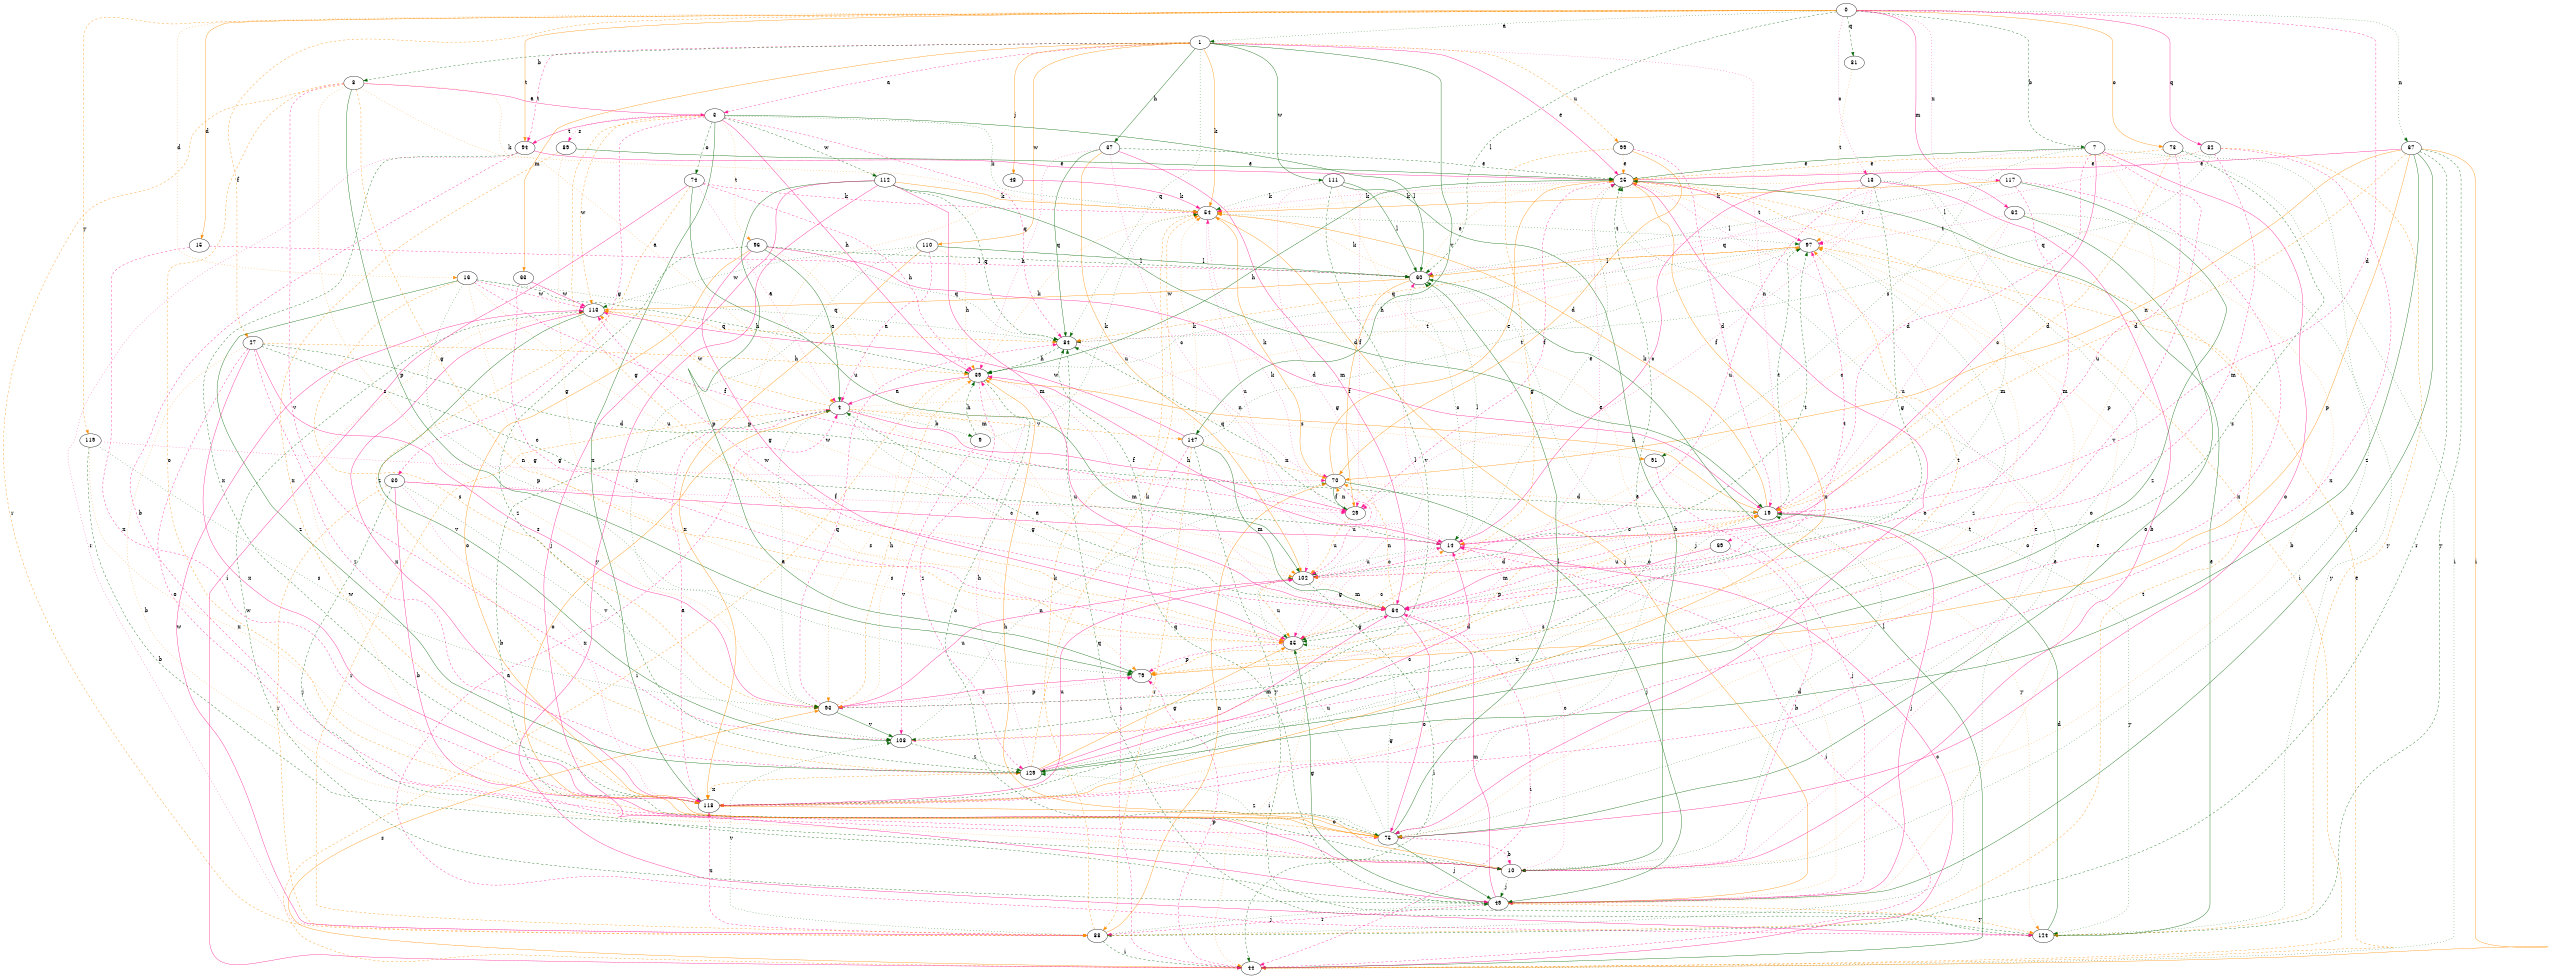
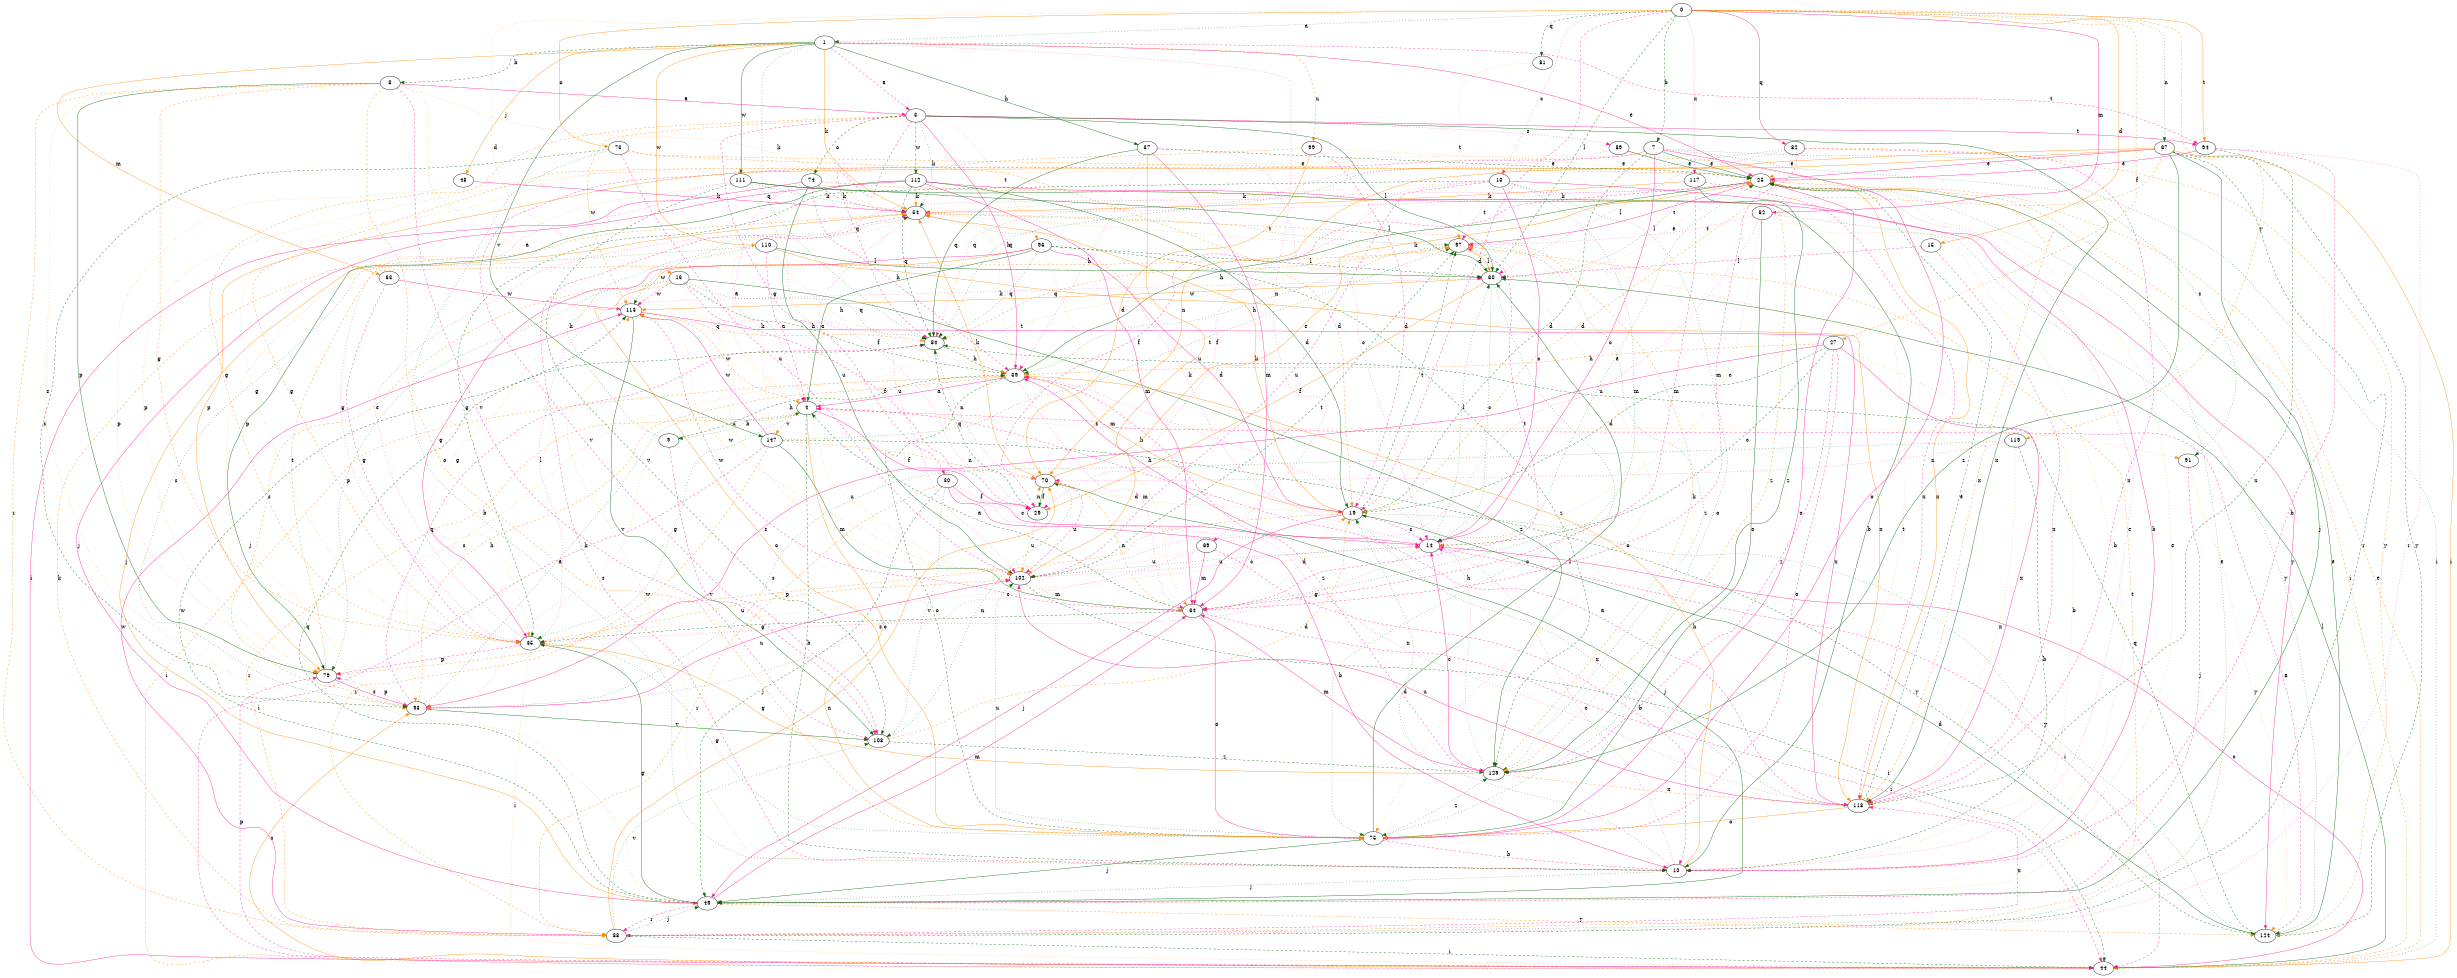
edge "7" -> "19": color deeppink -> darkgreen
edge "102" -> "35": reversed
edge "10" -> "54": added, label "k"
